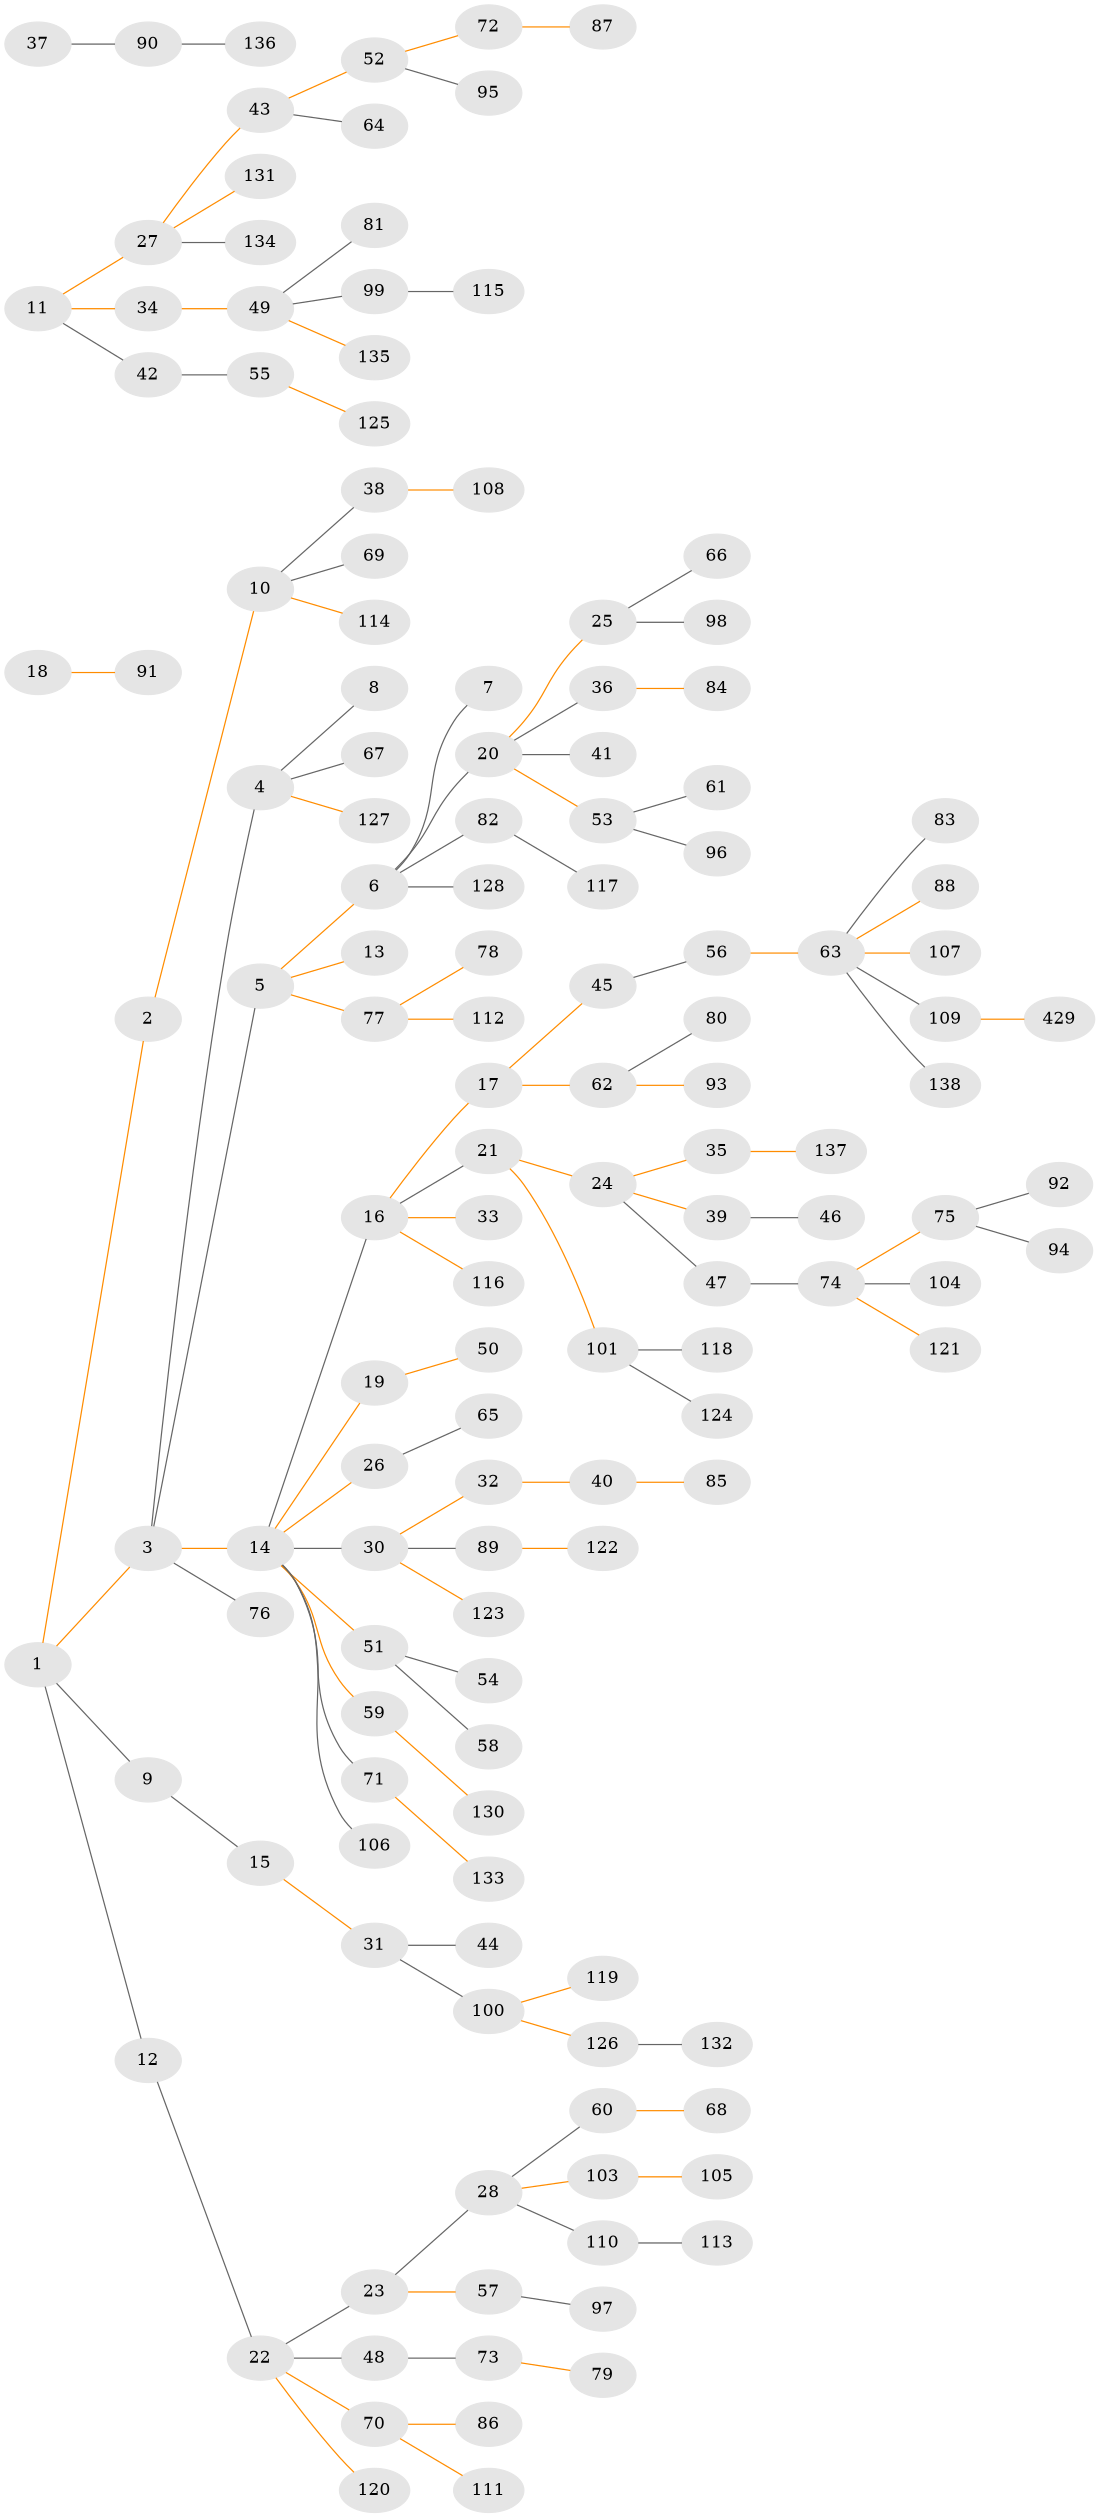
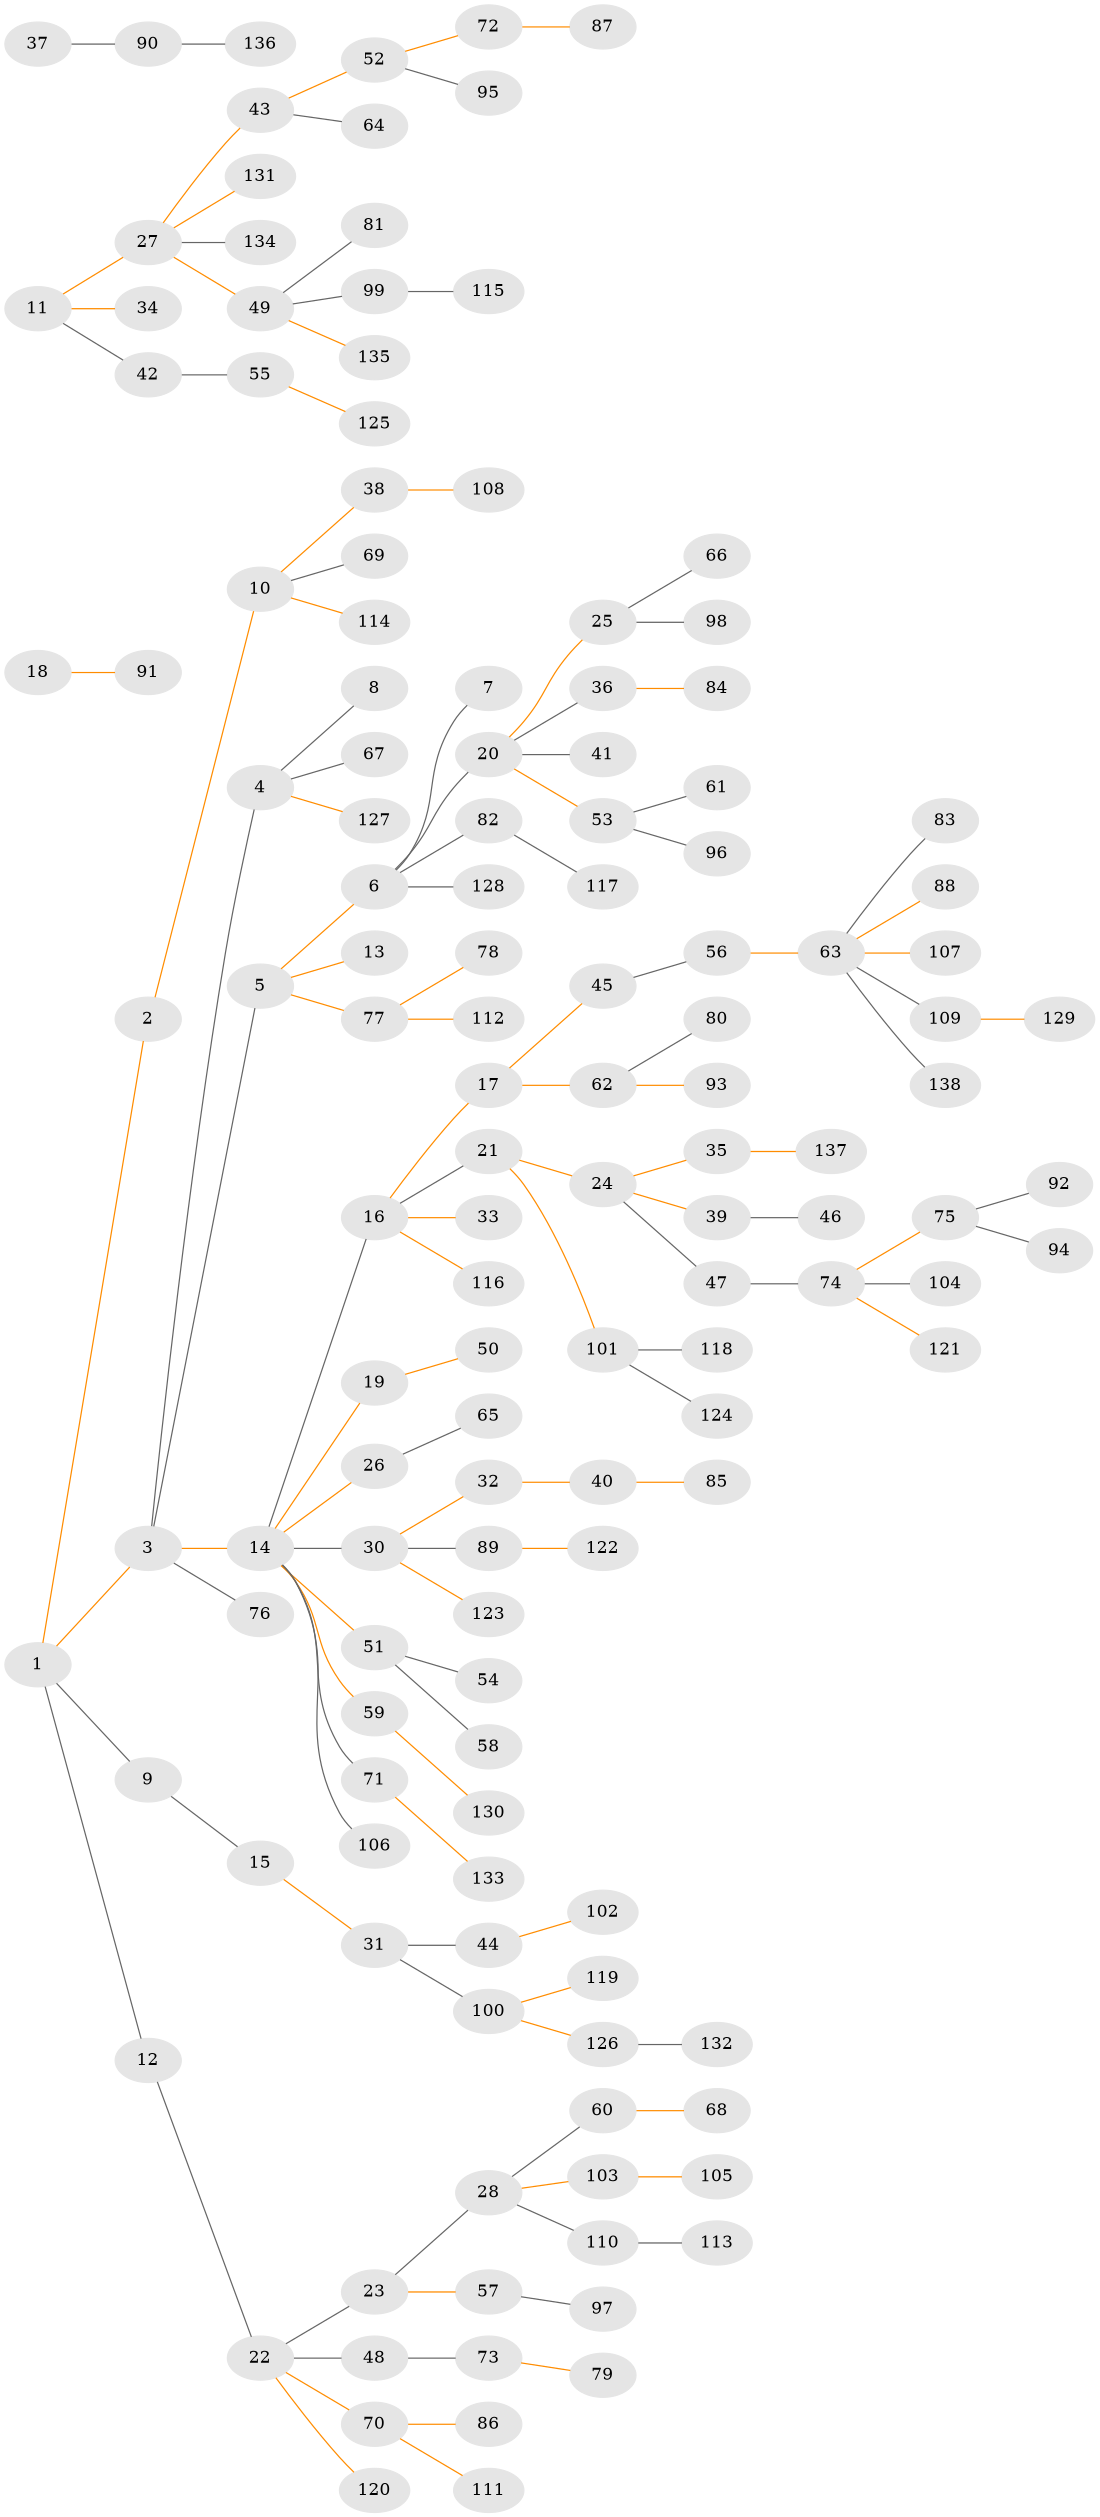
edge "34" -- "49": now "27" -- "49"
edge "38" -- "10": color gray40 -> darkorange
node "429": label "429" -> "129"
node "102": added
